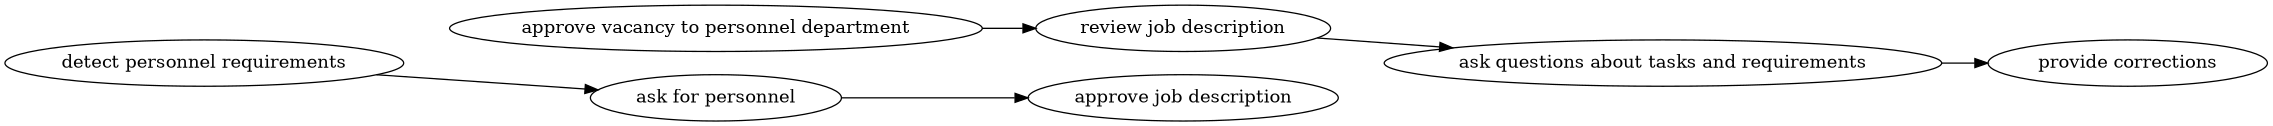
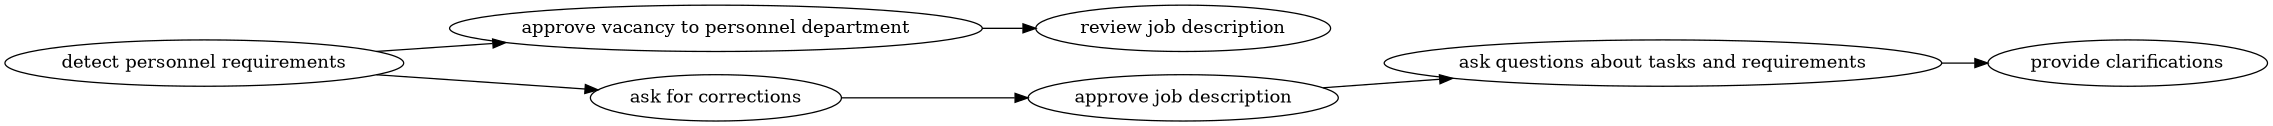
edge "review job description" -> "ask questions about tasks and requirements": now "approve job description" -> "ask questions about tasks and requirements"
edge "detect personnel requirements" -> "approve vacancy to personnel department": added
node "provide corrections": label "provide corrections" -> "provide clarifications"
node "ask for personnel": label "ask for personnel" -> "ask for corrections"
